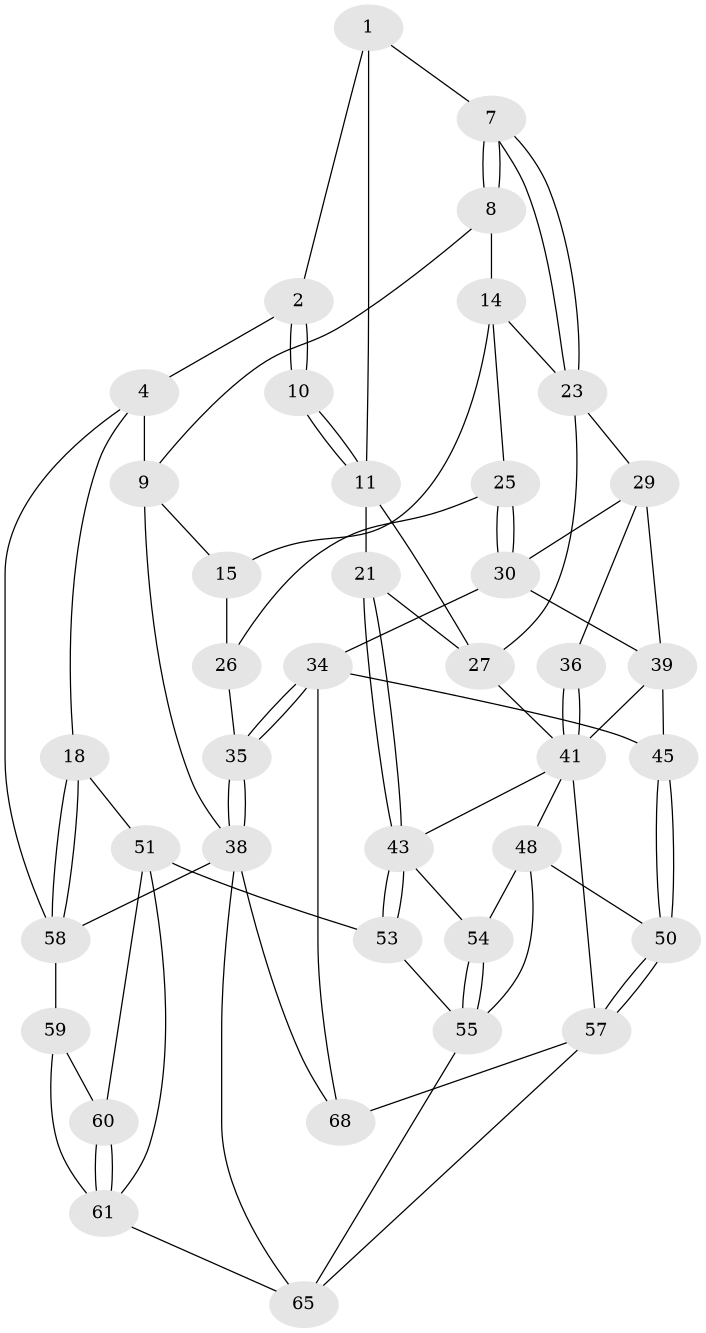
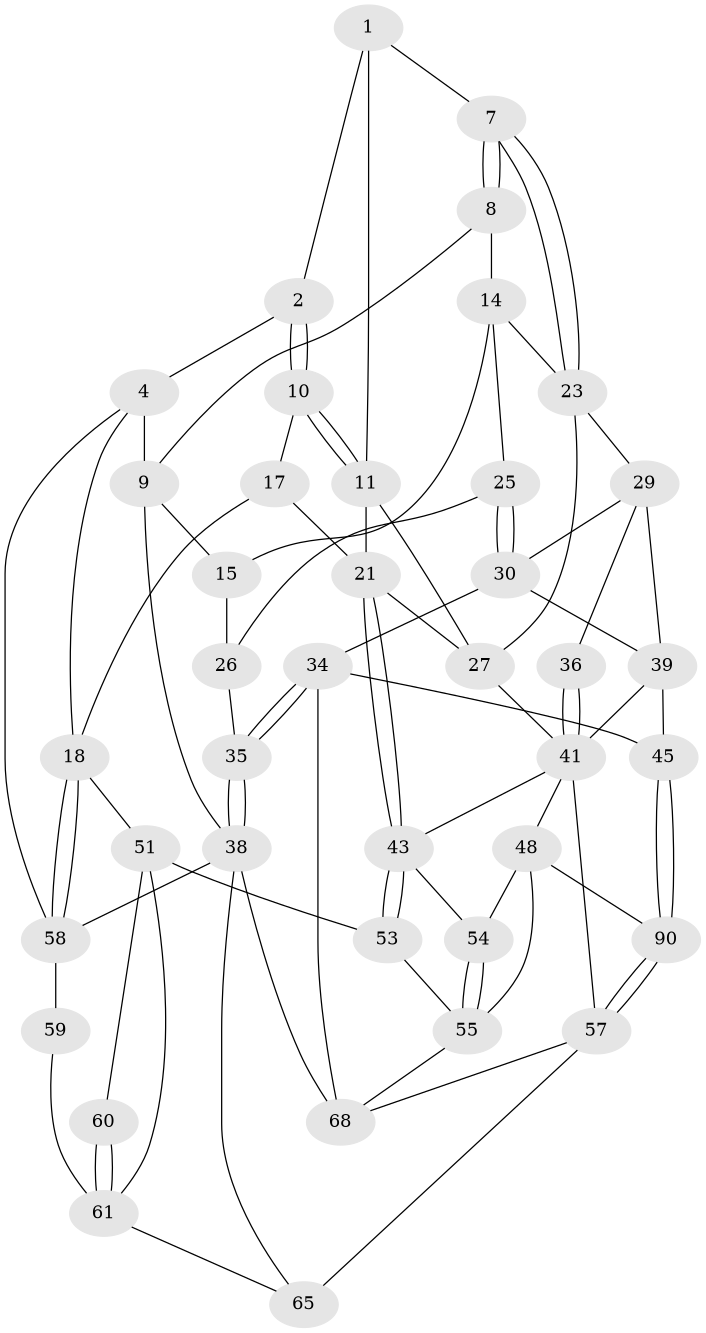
node "17": added
node "50": label "50" -> "90"
edge "59" -- "60": removed
edge "55" -- "65": now "55" -- "68"
